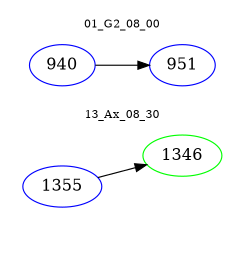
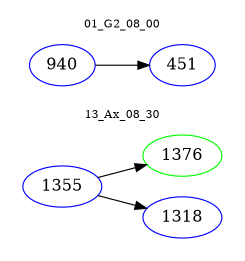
node "951": label "951" -> "451"
node "1346": label "1346" -> "1376"
node "1318": added
